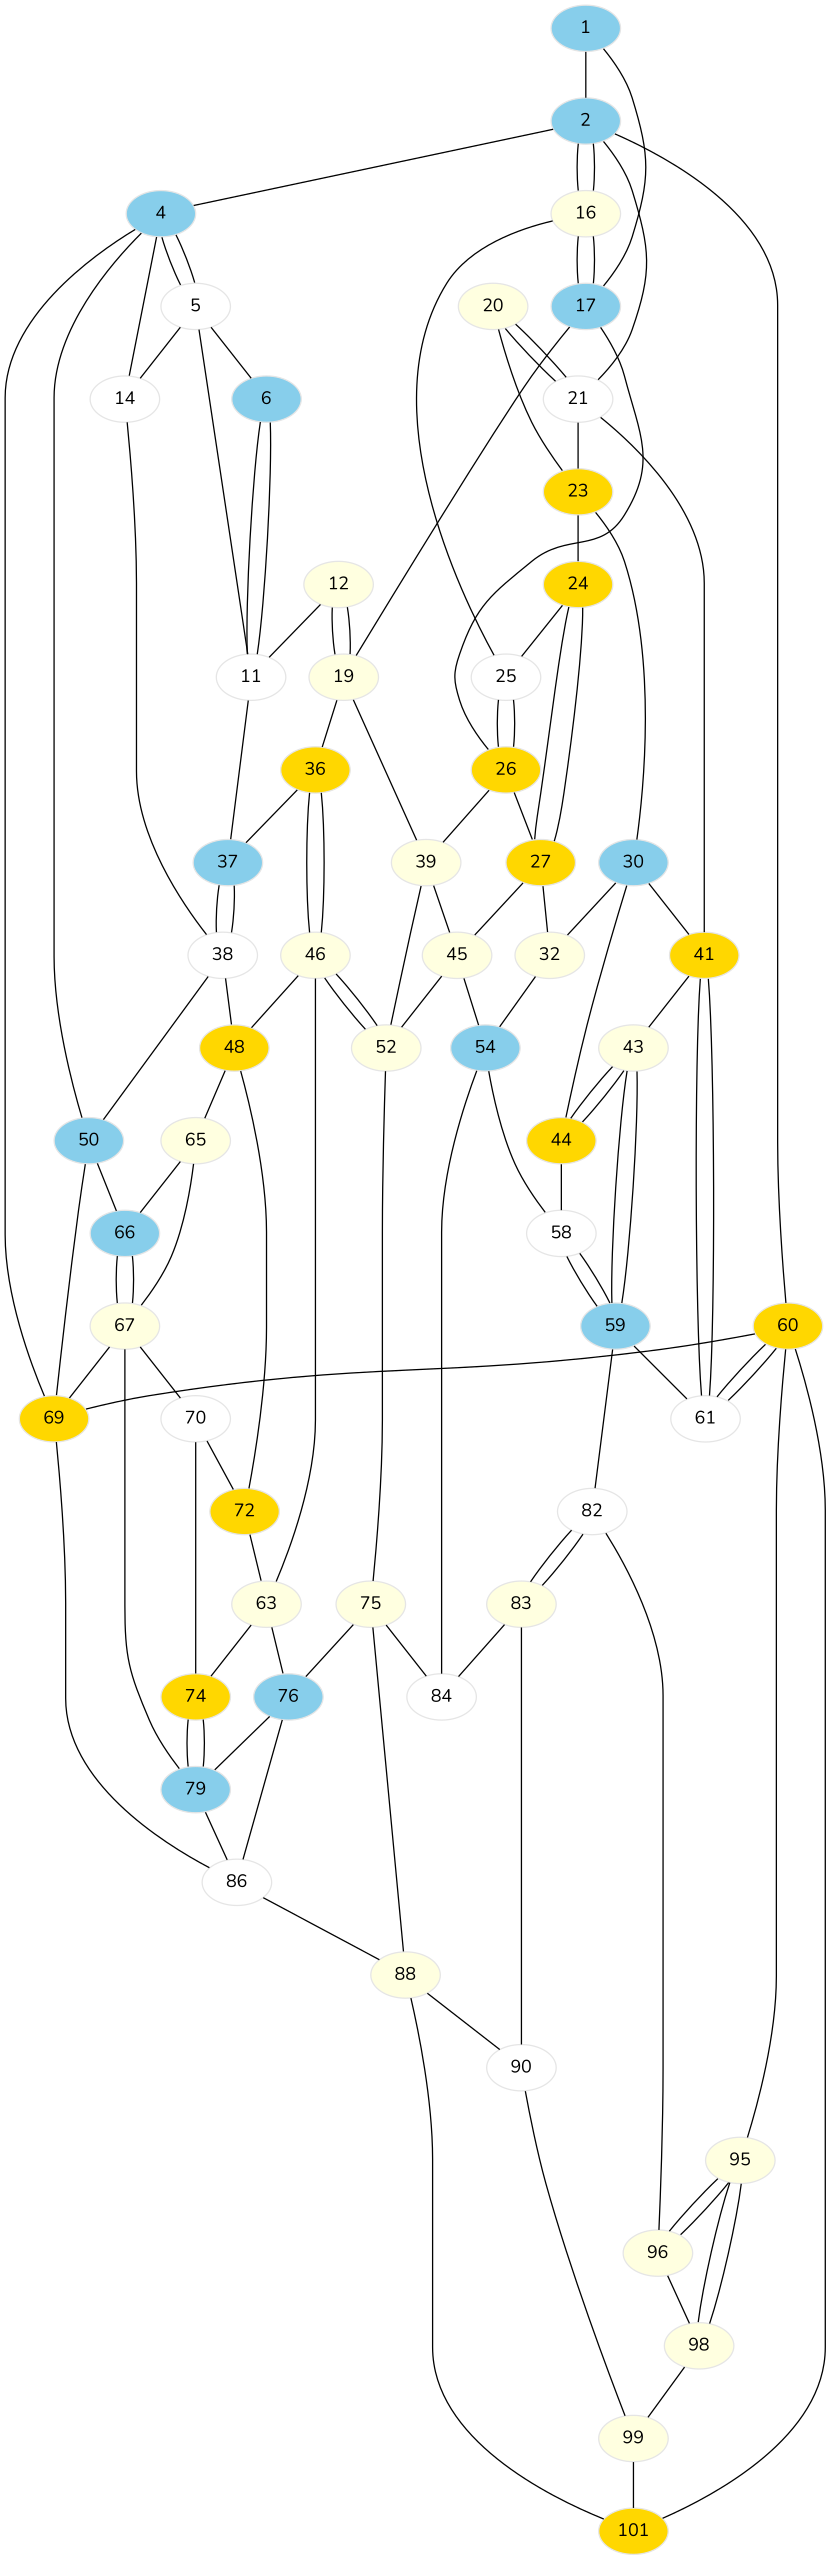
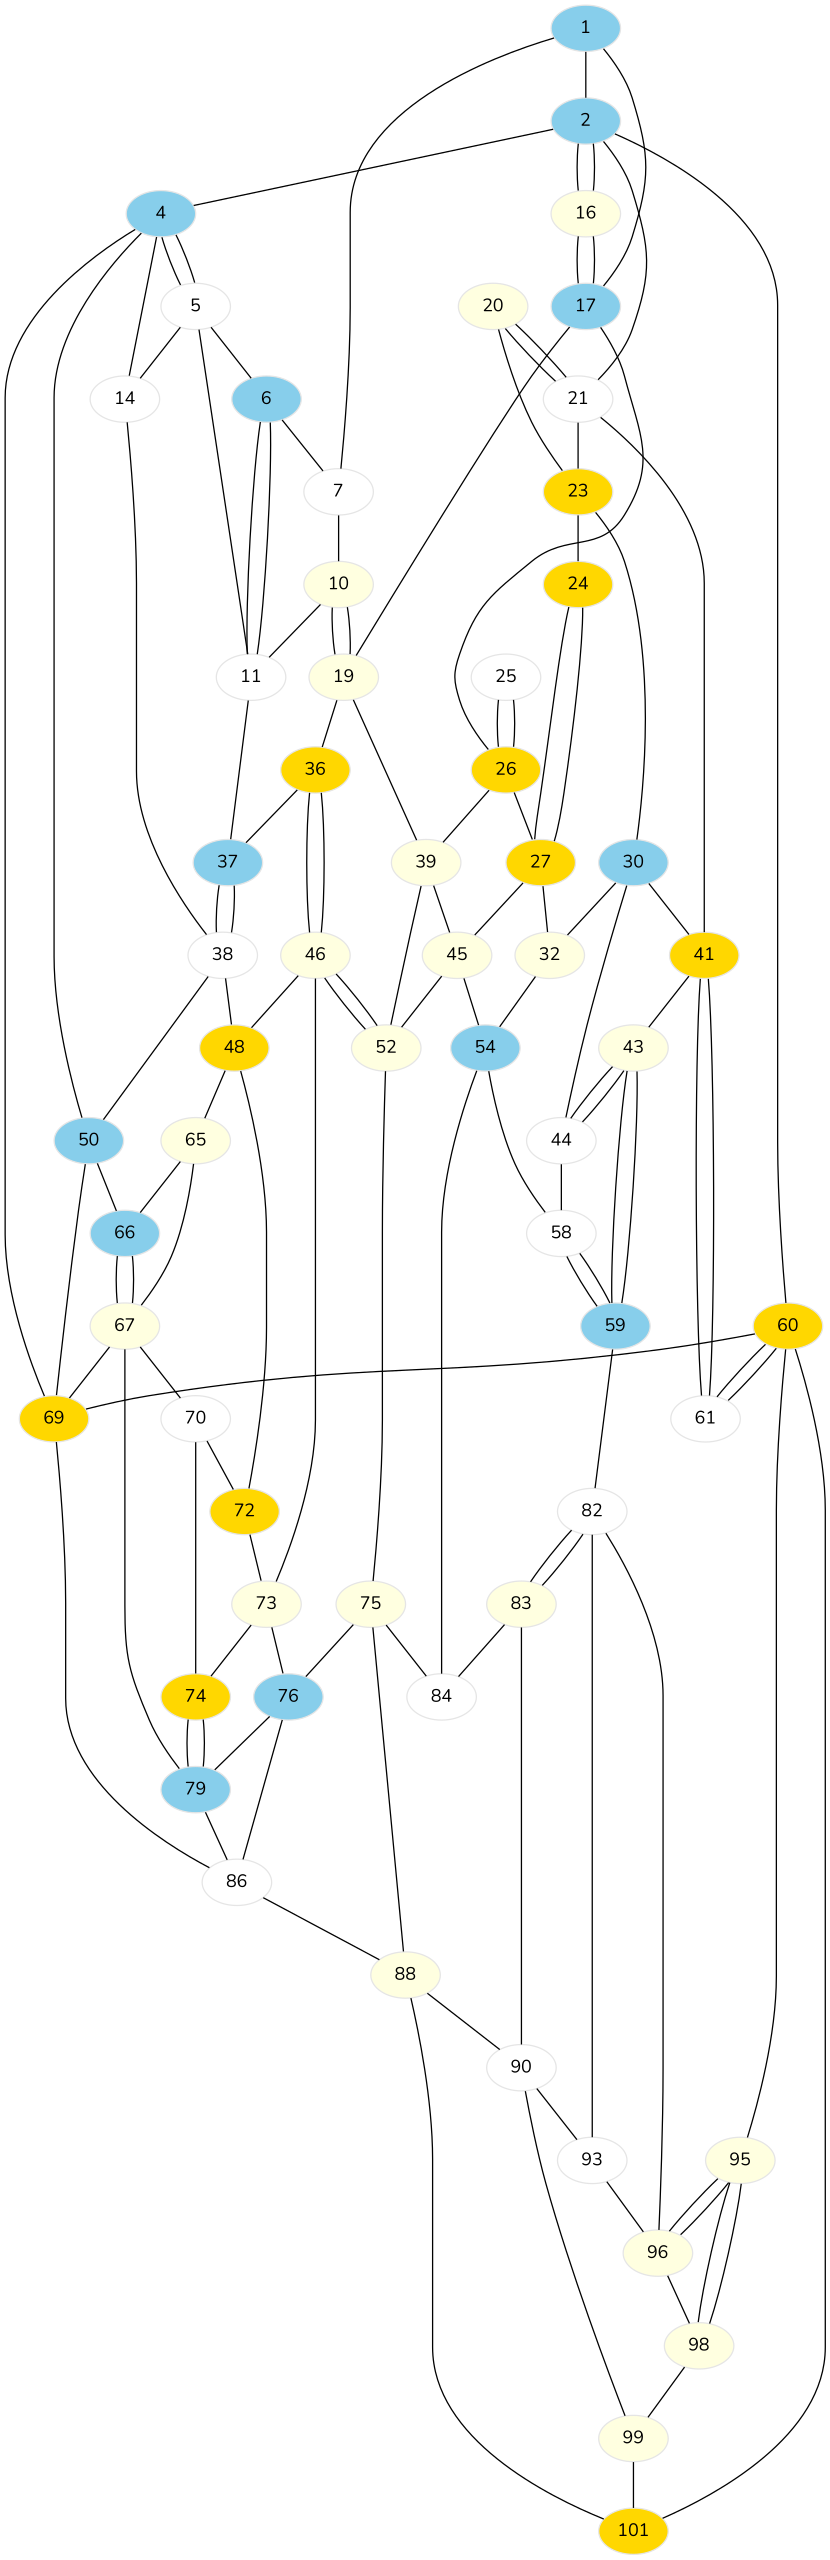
edge "16" -- "25": removed
node "7": added
node "12": label "12" -> "10"
edge "24" -- "25": removed
node "44": fillcolor gold -> white
edge "59" -- "61": removed
node "63": label "63" -> "73"
node "93": added
